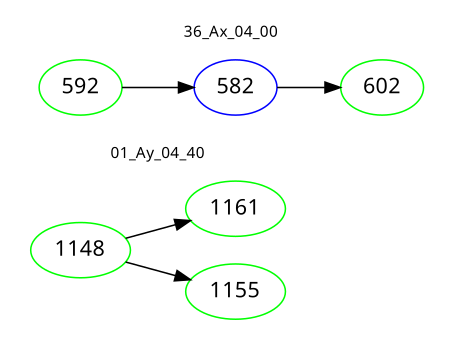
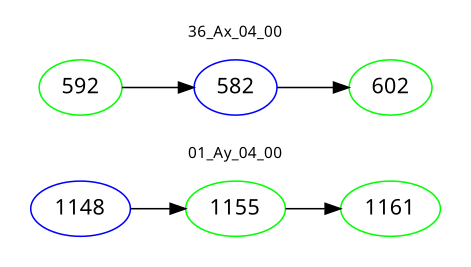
cluster "01_Ay_04_40": label "01_Ay_04_40" -> "01_Ay_04_00"
edge "1148" -> "1161": now "1155" -> "1161"
node "1148": color green -> blue
